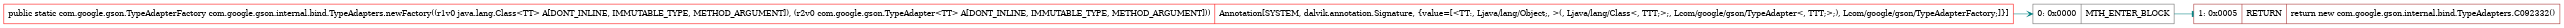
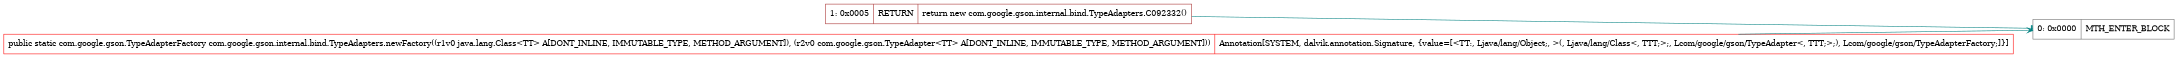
edge "0: 0x0000" -> "1: 0x0005": reversed
